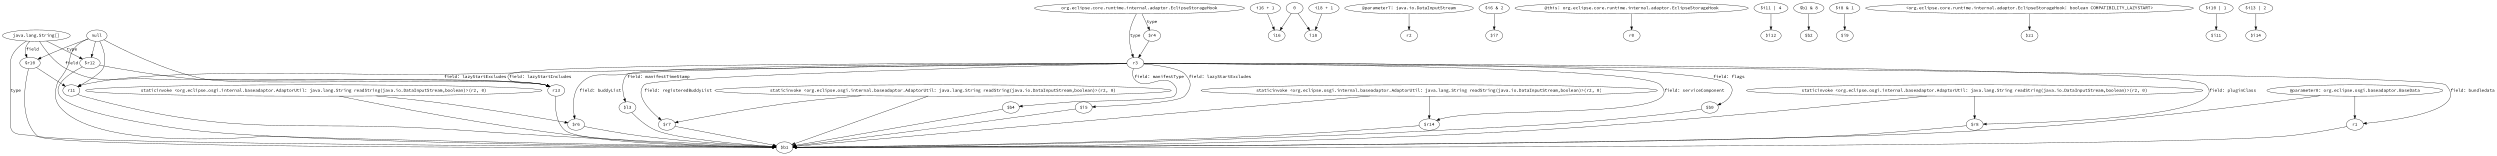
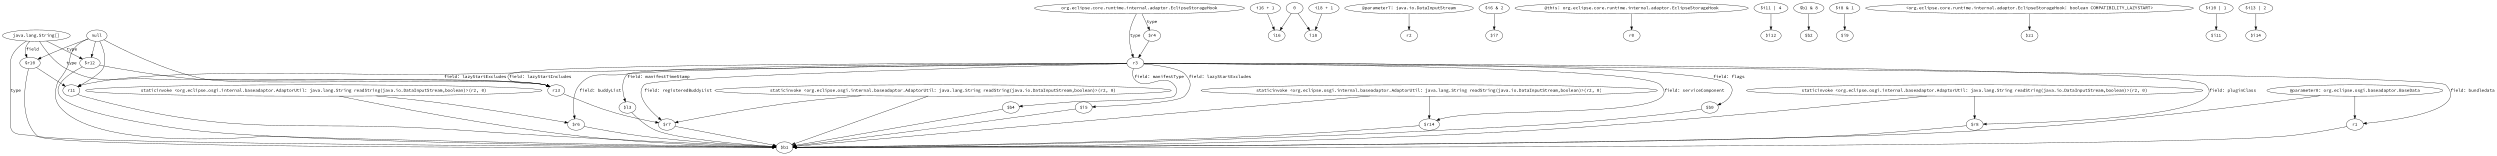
edge "java.lang.String[]" -> "r13": label "field" -> "type"
edge "r13" -> "$b1": now "r13" -> "$r7"
